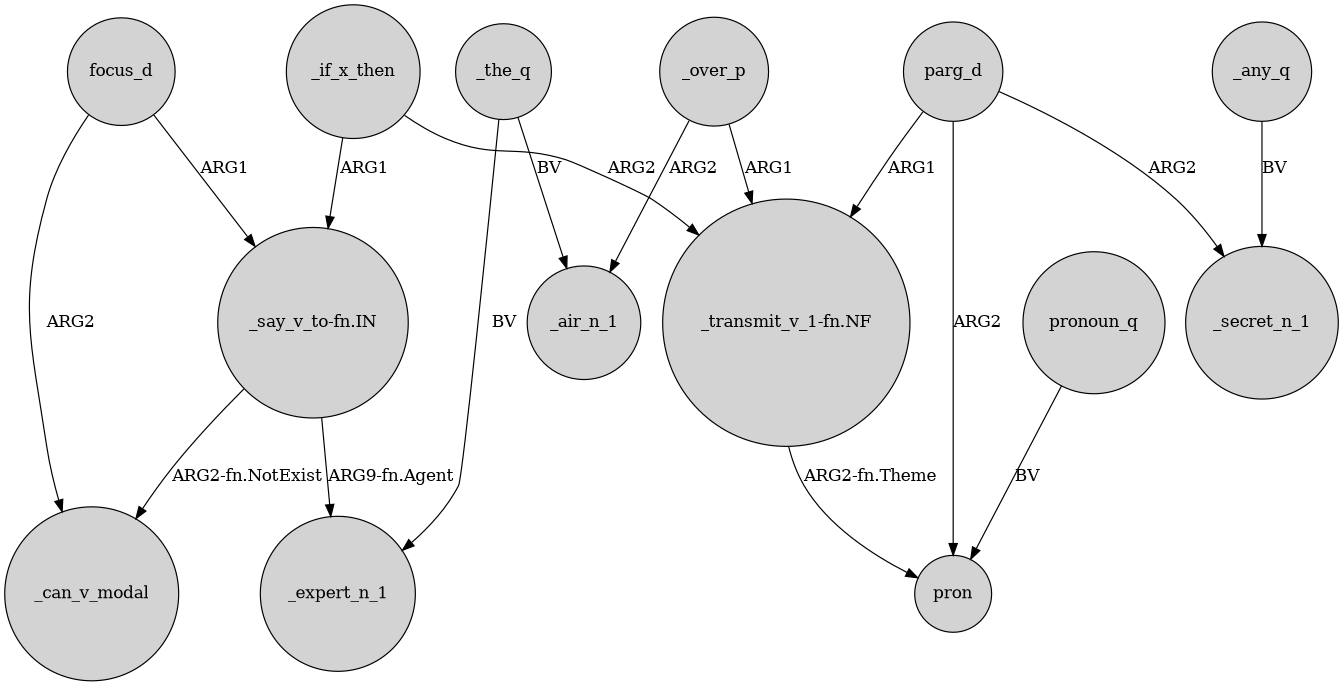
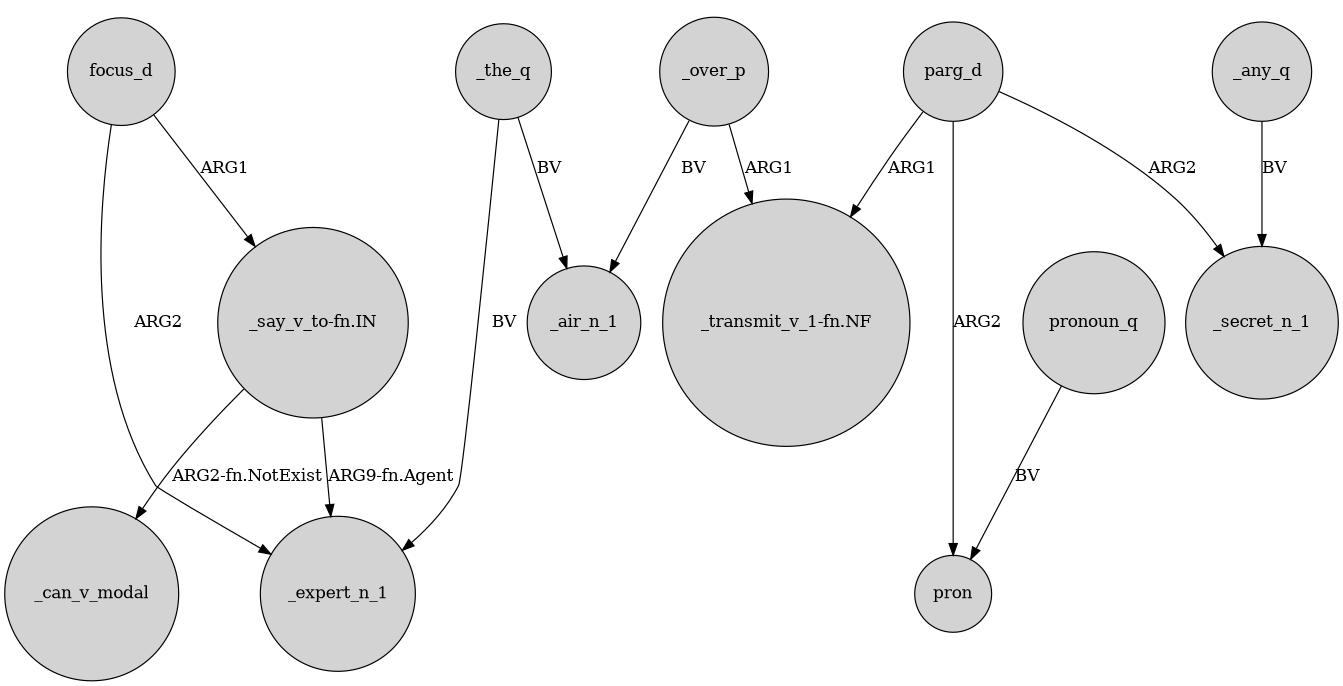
node "_if_x_then": removed
edge "_over_p" -> "_air_n_1": label "ARG2" -> "BV"
edge "focus_d" -> "_can_v_modal": now "focus_d" -> "_expert_n_1"
edge "_transmit_v_1-fn.NF" -> "pron": removed, label "ARG2-fn.Theme"
